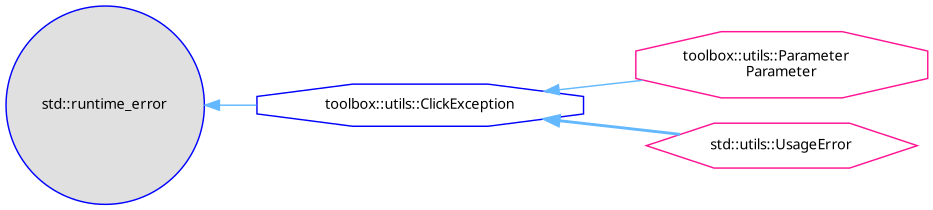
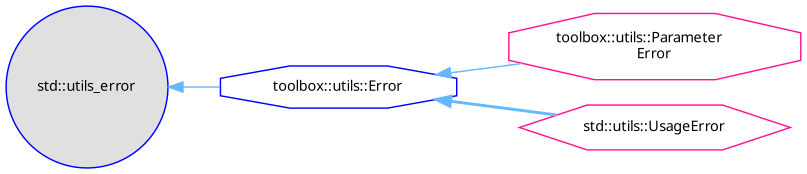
node "toolbox::utils::Parameter Parameter": label "toolbox::utils::Parameter Parameter" -> "toolbox::utils::Parameter Error"
node "std::runtime_error": label "std::runtime_error" -> "std::utils_error"
node "toolbox::utils::ClickException": label "toolbox::utils::ClickException" -> "toolbox::utils::Error"
